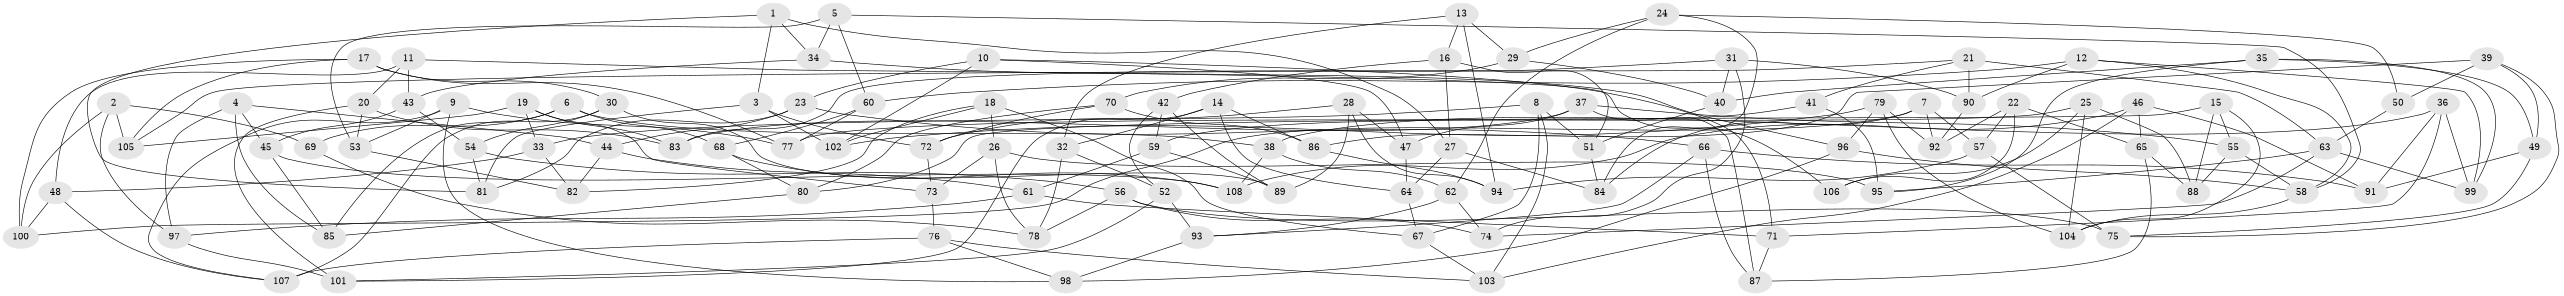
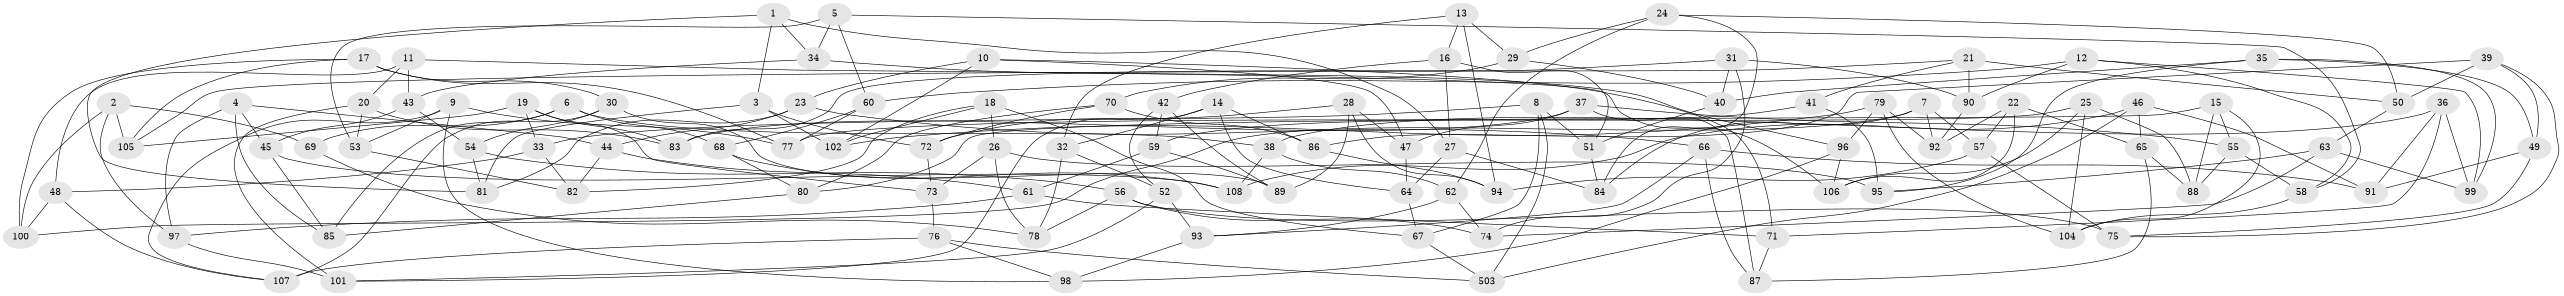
edge "21" -- "63": now "21" -- "50"
edge "96" -- "58": now "96" -- "106"
node "103": label "103" -> "503"
